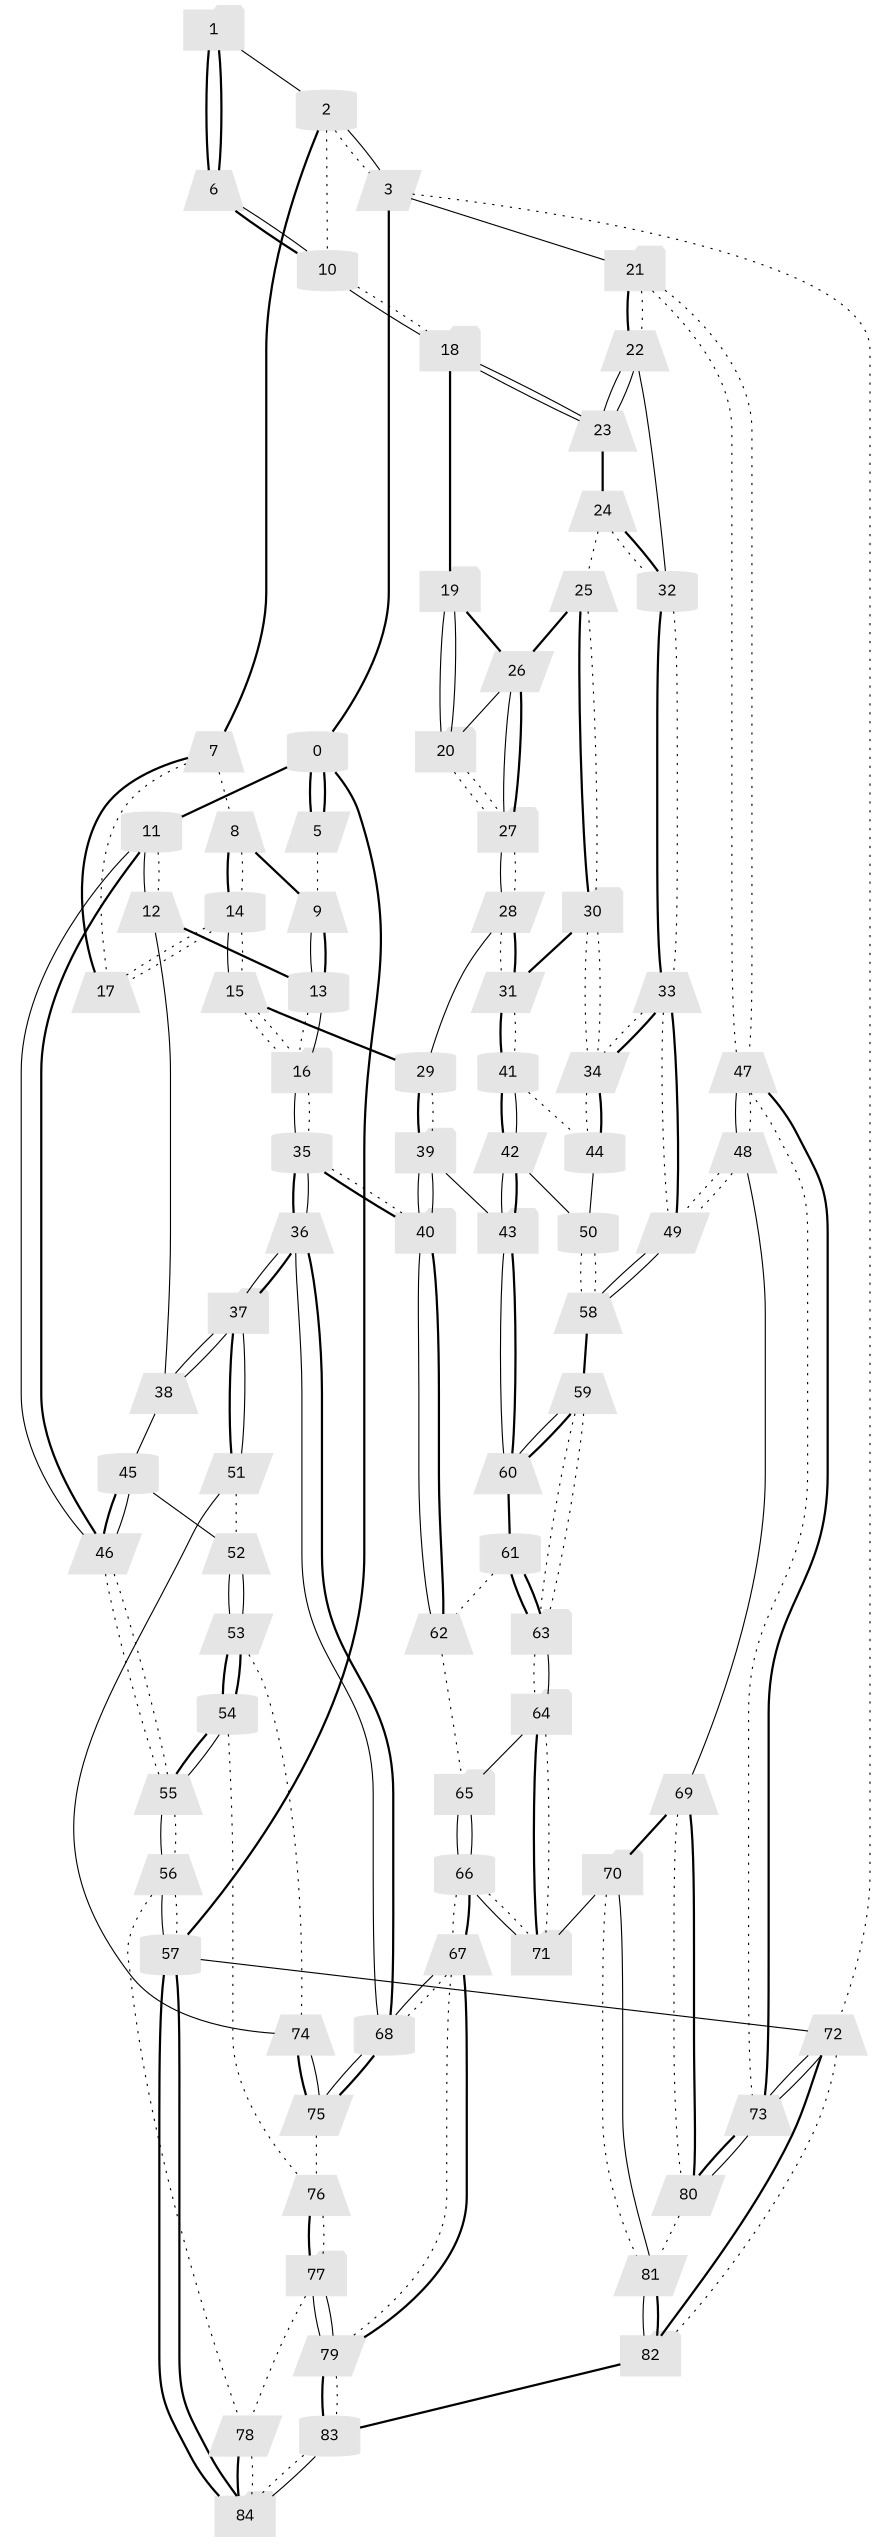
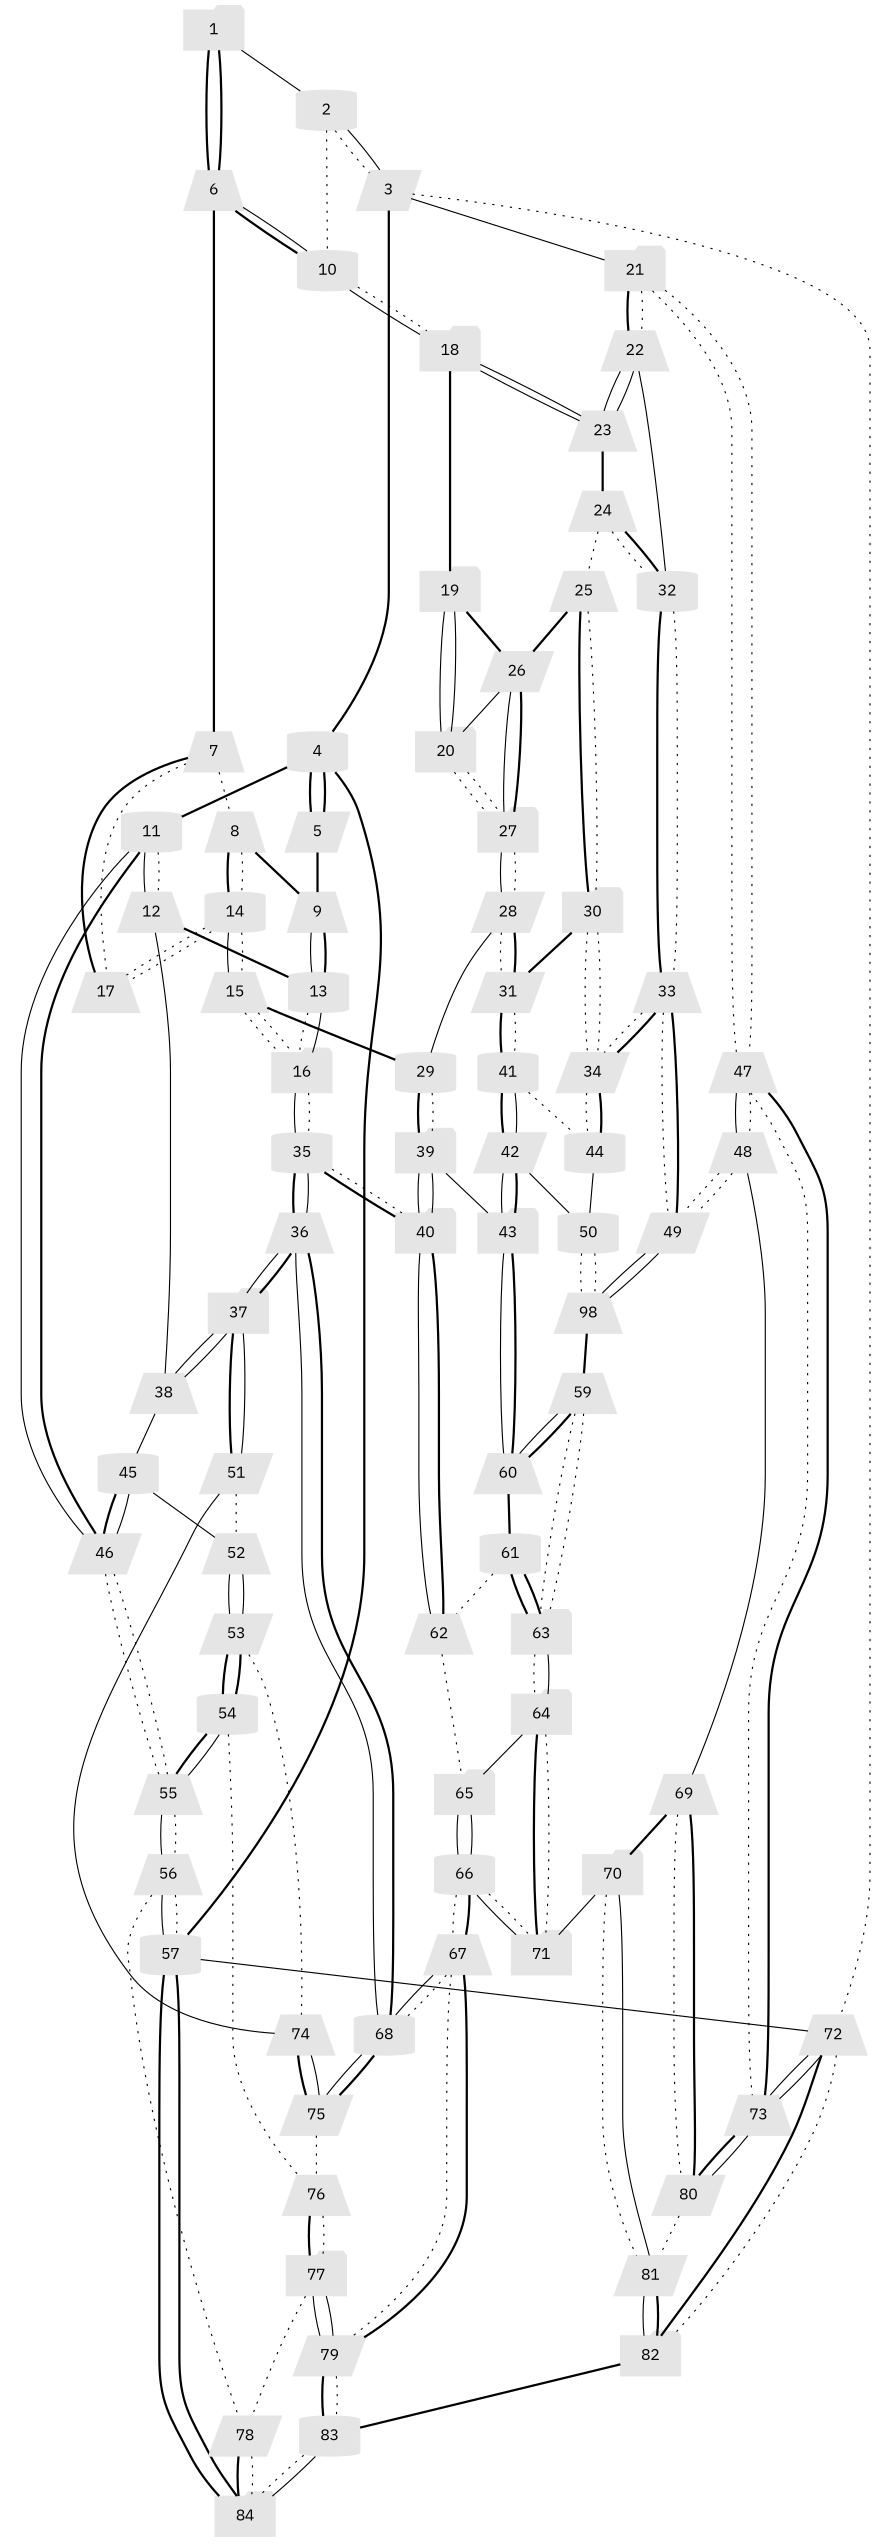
edge "2" -- "7": now "6" -- "7"
node "0": label "0" -> "4"
edge "5" -- "9": style dotted -> bold
node "58": label "58" -> "98"
